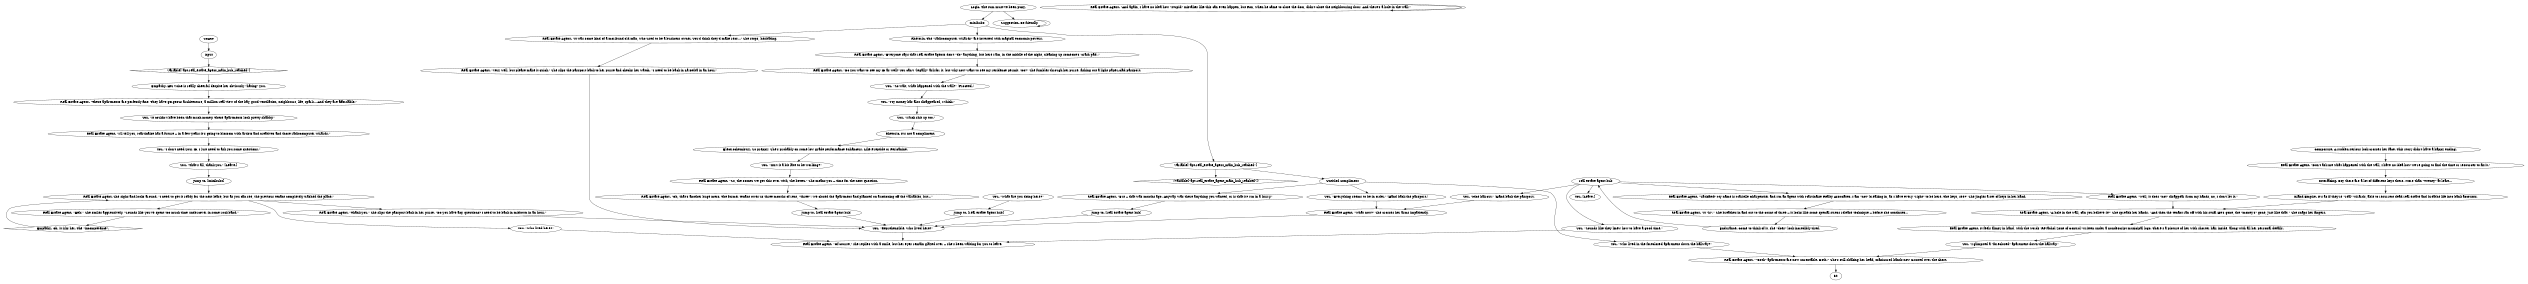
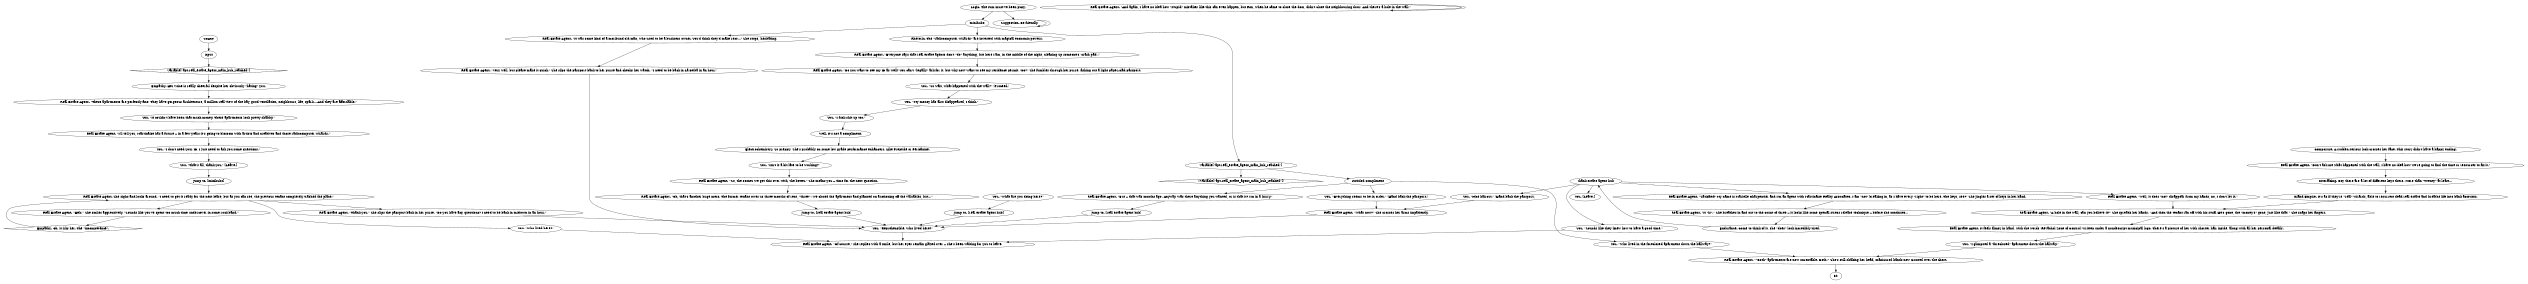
node "Rhetoric: It's not a compliment.": label "Rhetoric: It's not a compliment." -> "Well: It's not a compliment."
node "real estate agent hub": label "real estate agent hub" -> "thank estate agent hub"
